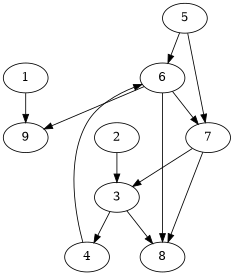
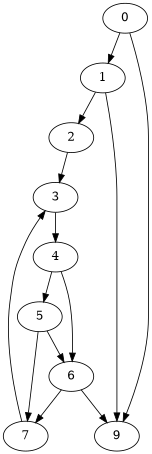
node "0": added
edge "1" -> "2": added
node "8": removed
edge "4" -> "5": added
